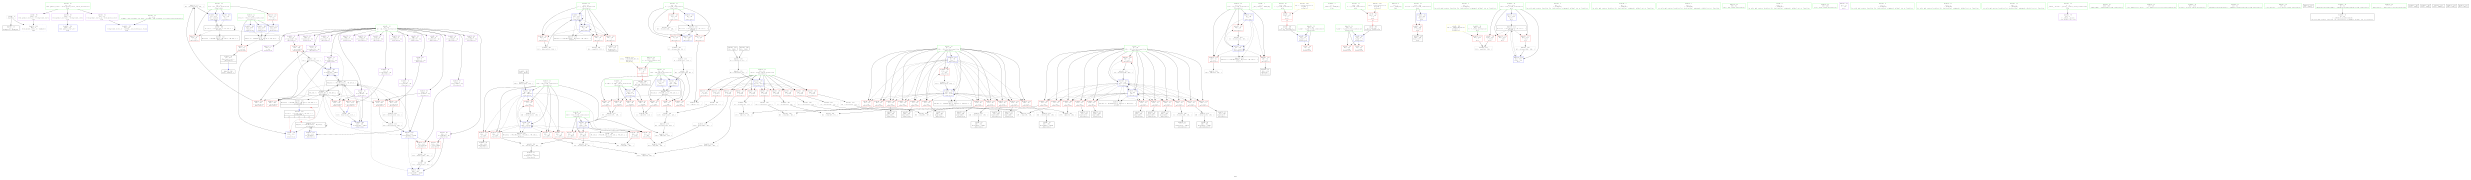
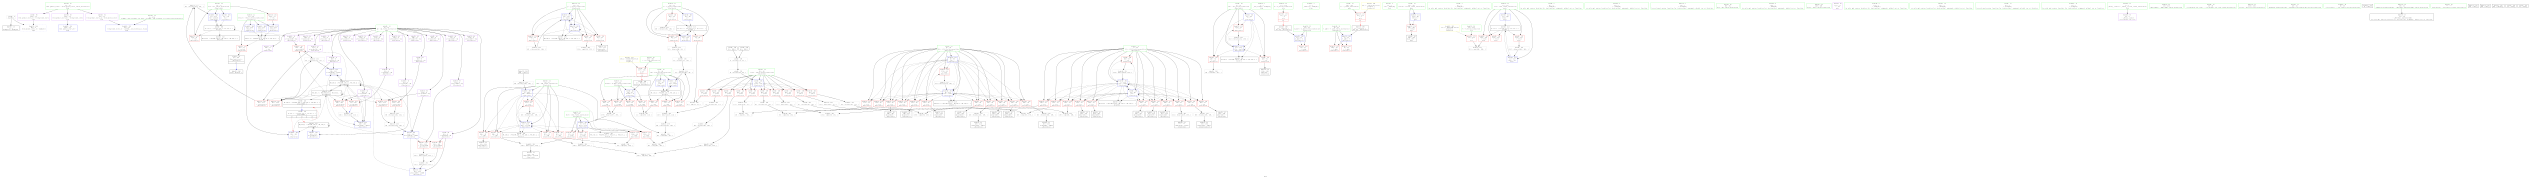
node "NodeID: 348": removed
node "NodeID: 10": added
